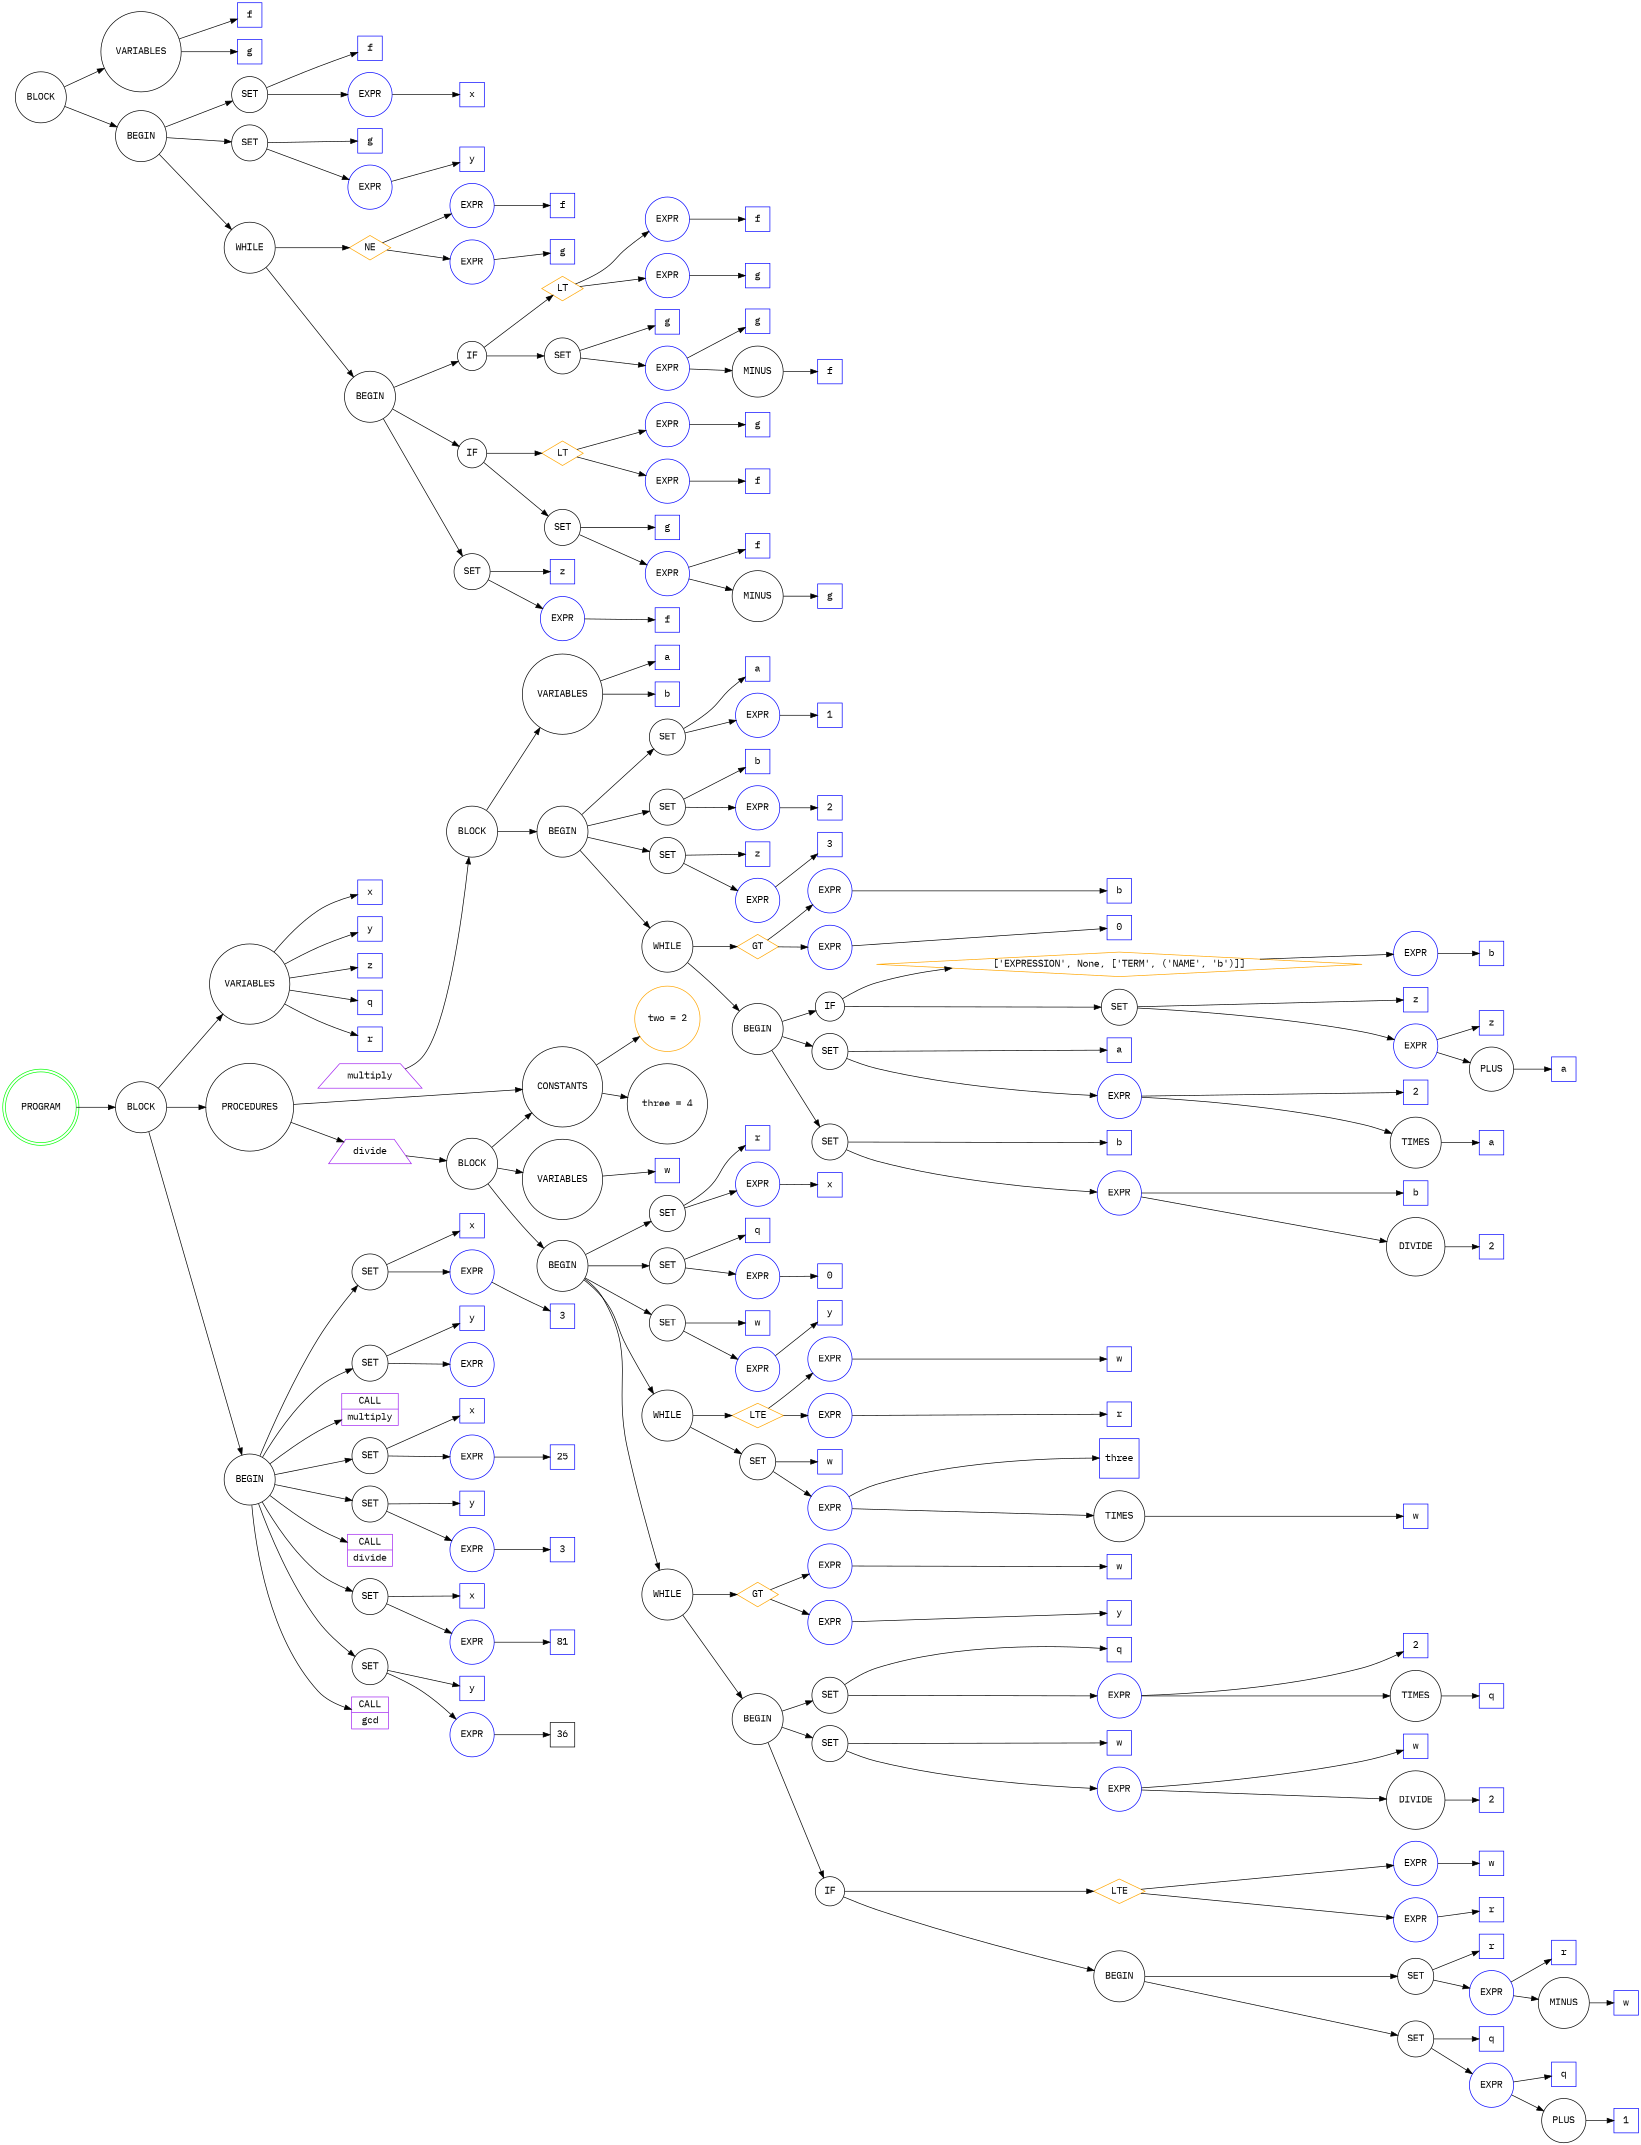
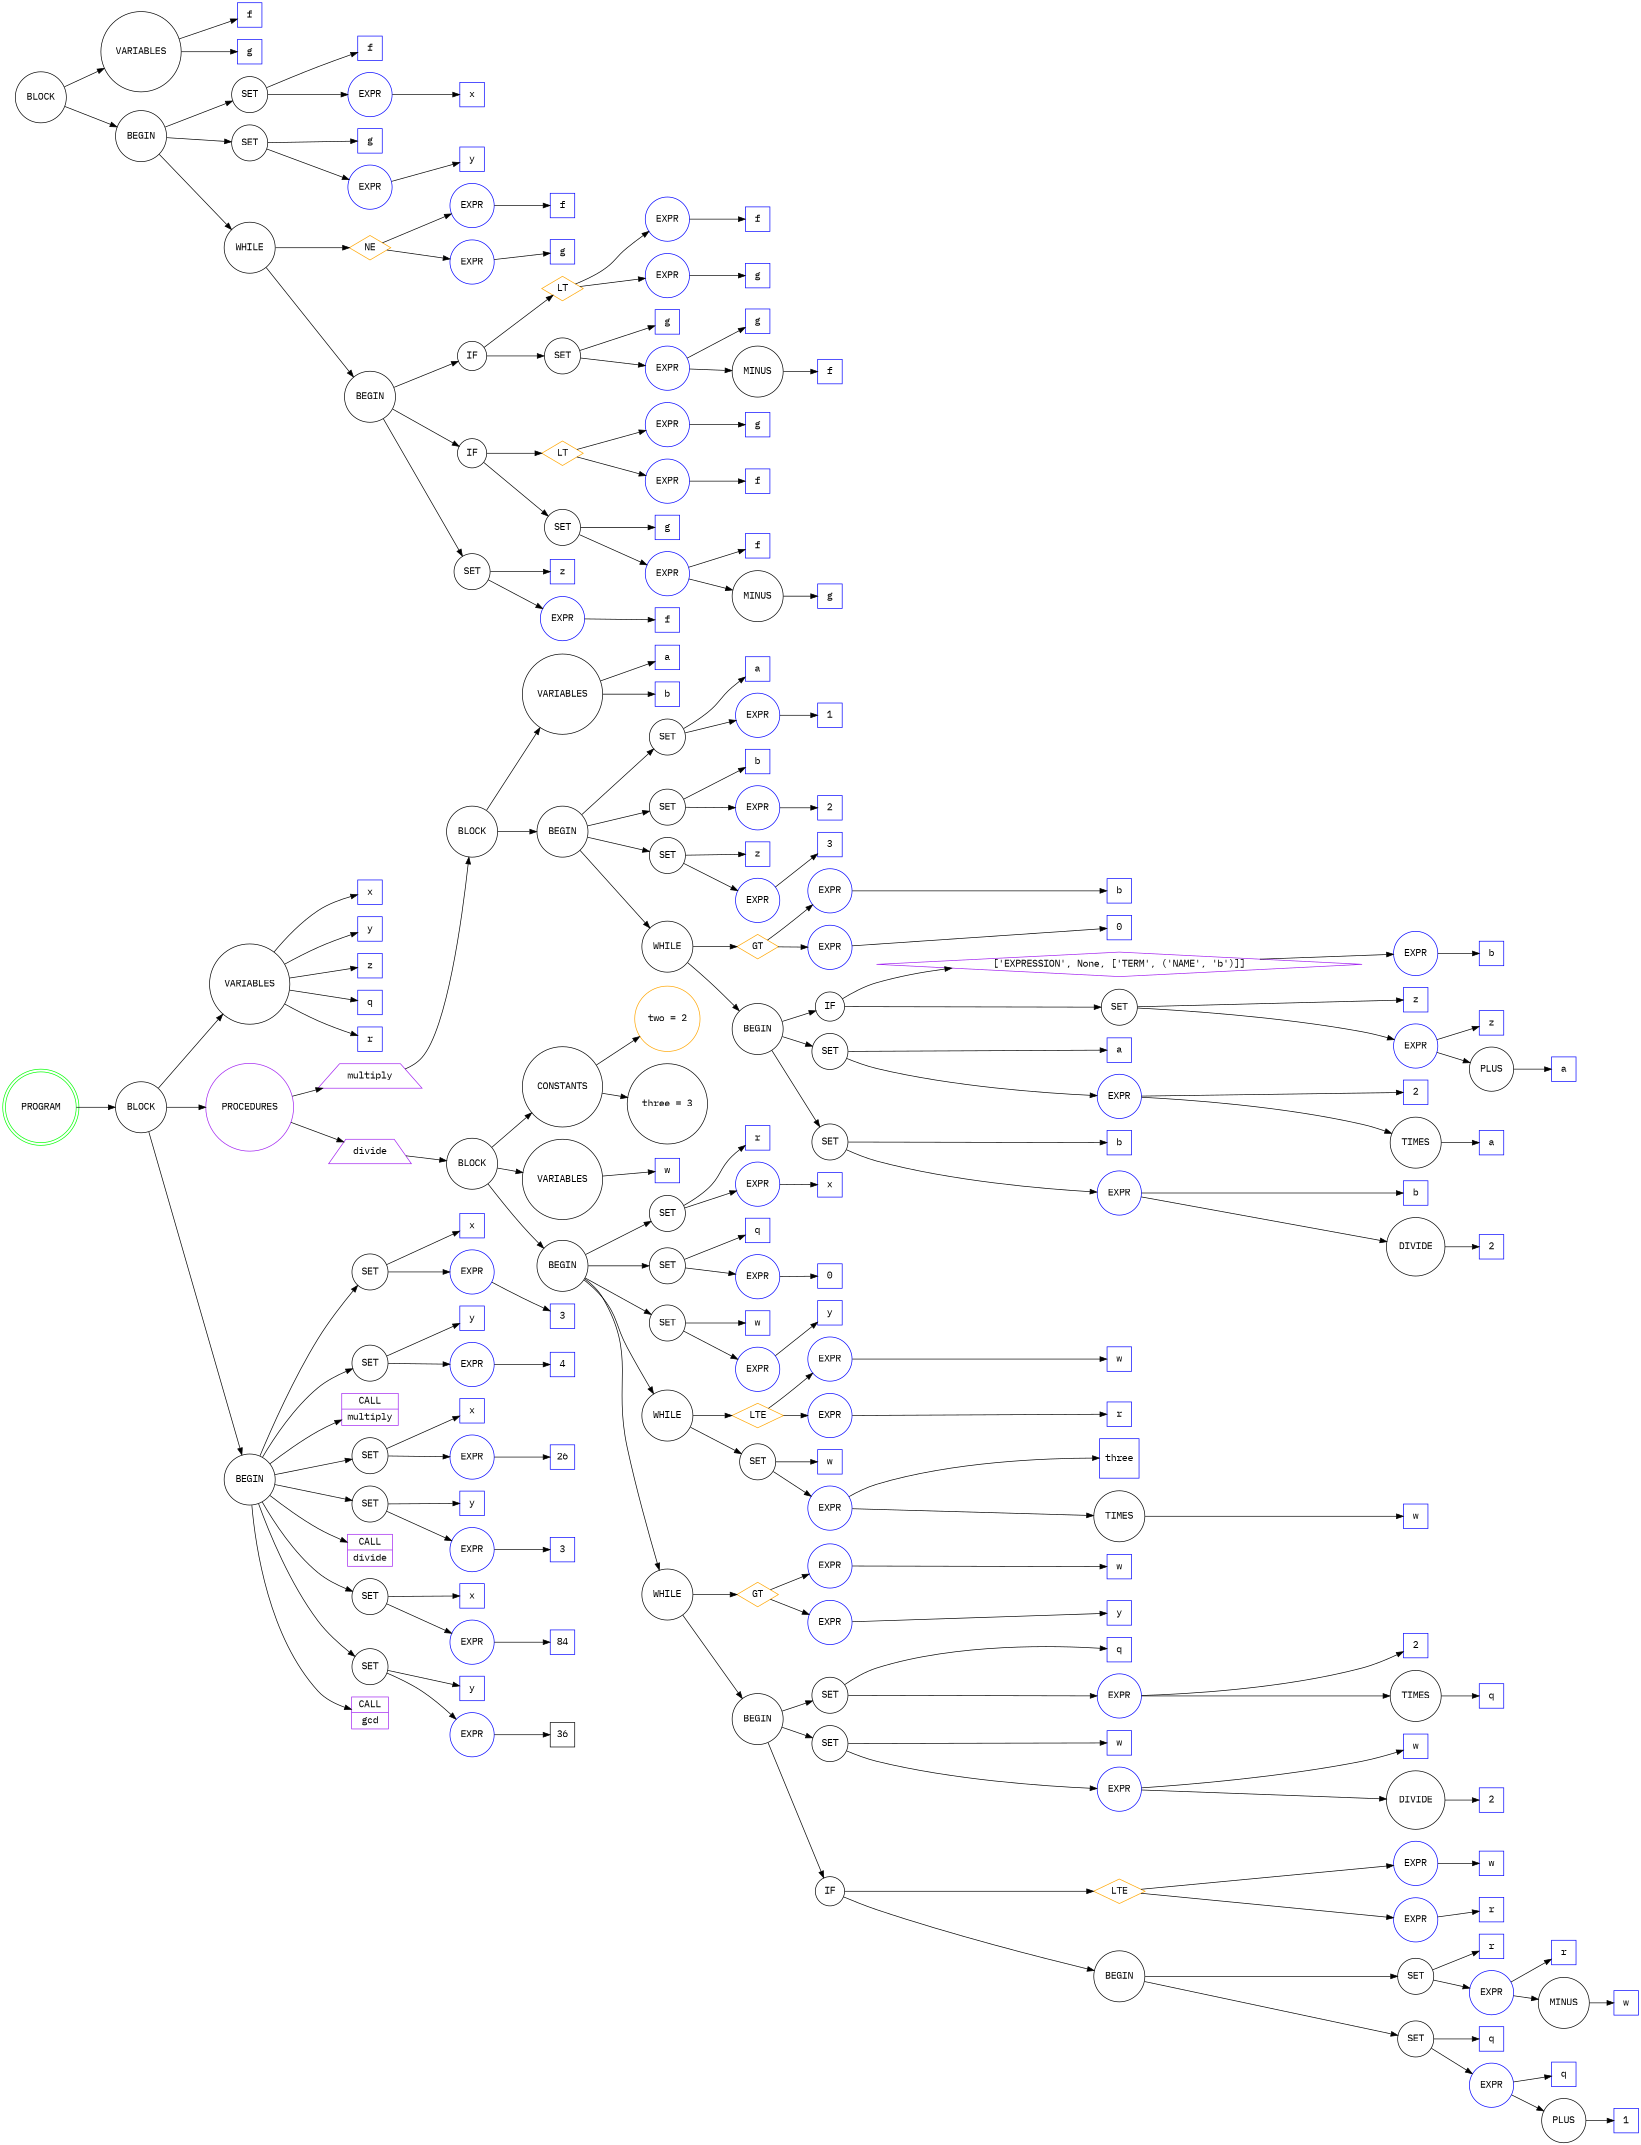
node "['EXPRESSION', None, ['TERM', ('NAME', 'b')]]": color orange -> purple
edge "PROCEDURES" -> "CONSTANTS": now "PROCEDURES" -> "multiply"
node "three = 4": label "three = 4" -> "three = 3"
node "PROCEDURES": color black -> purple
node "4": added
node "25": label "25" -> "26"
node "81": label "81" -> "84"
